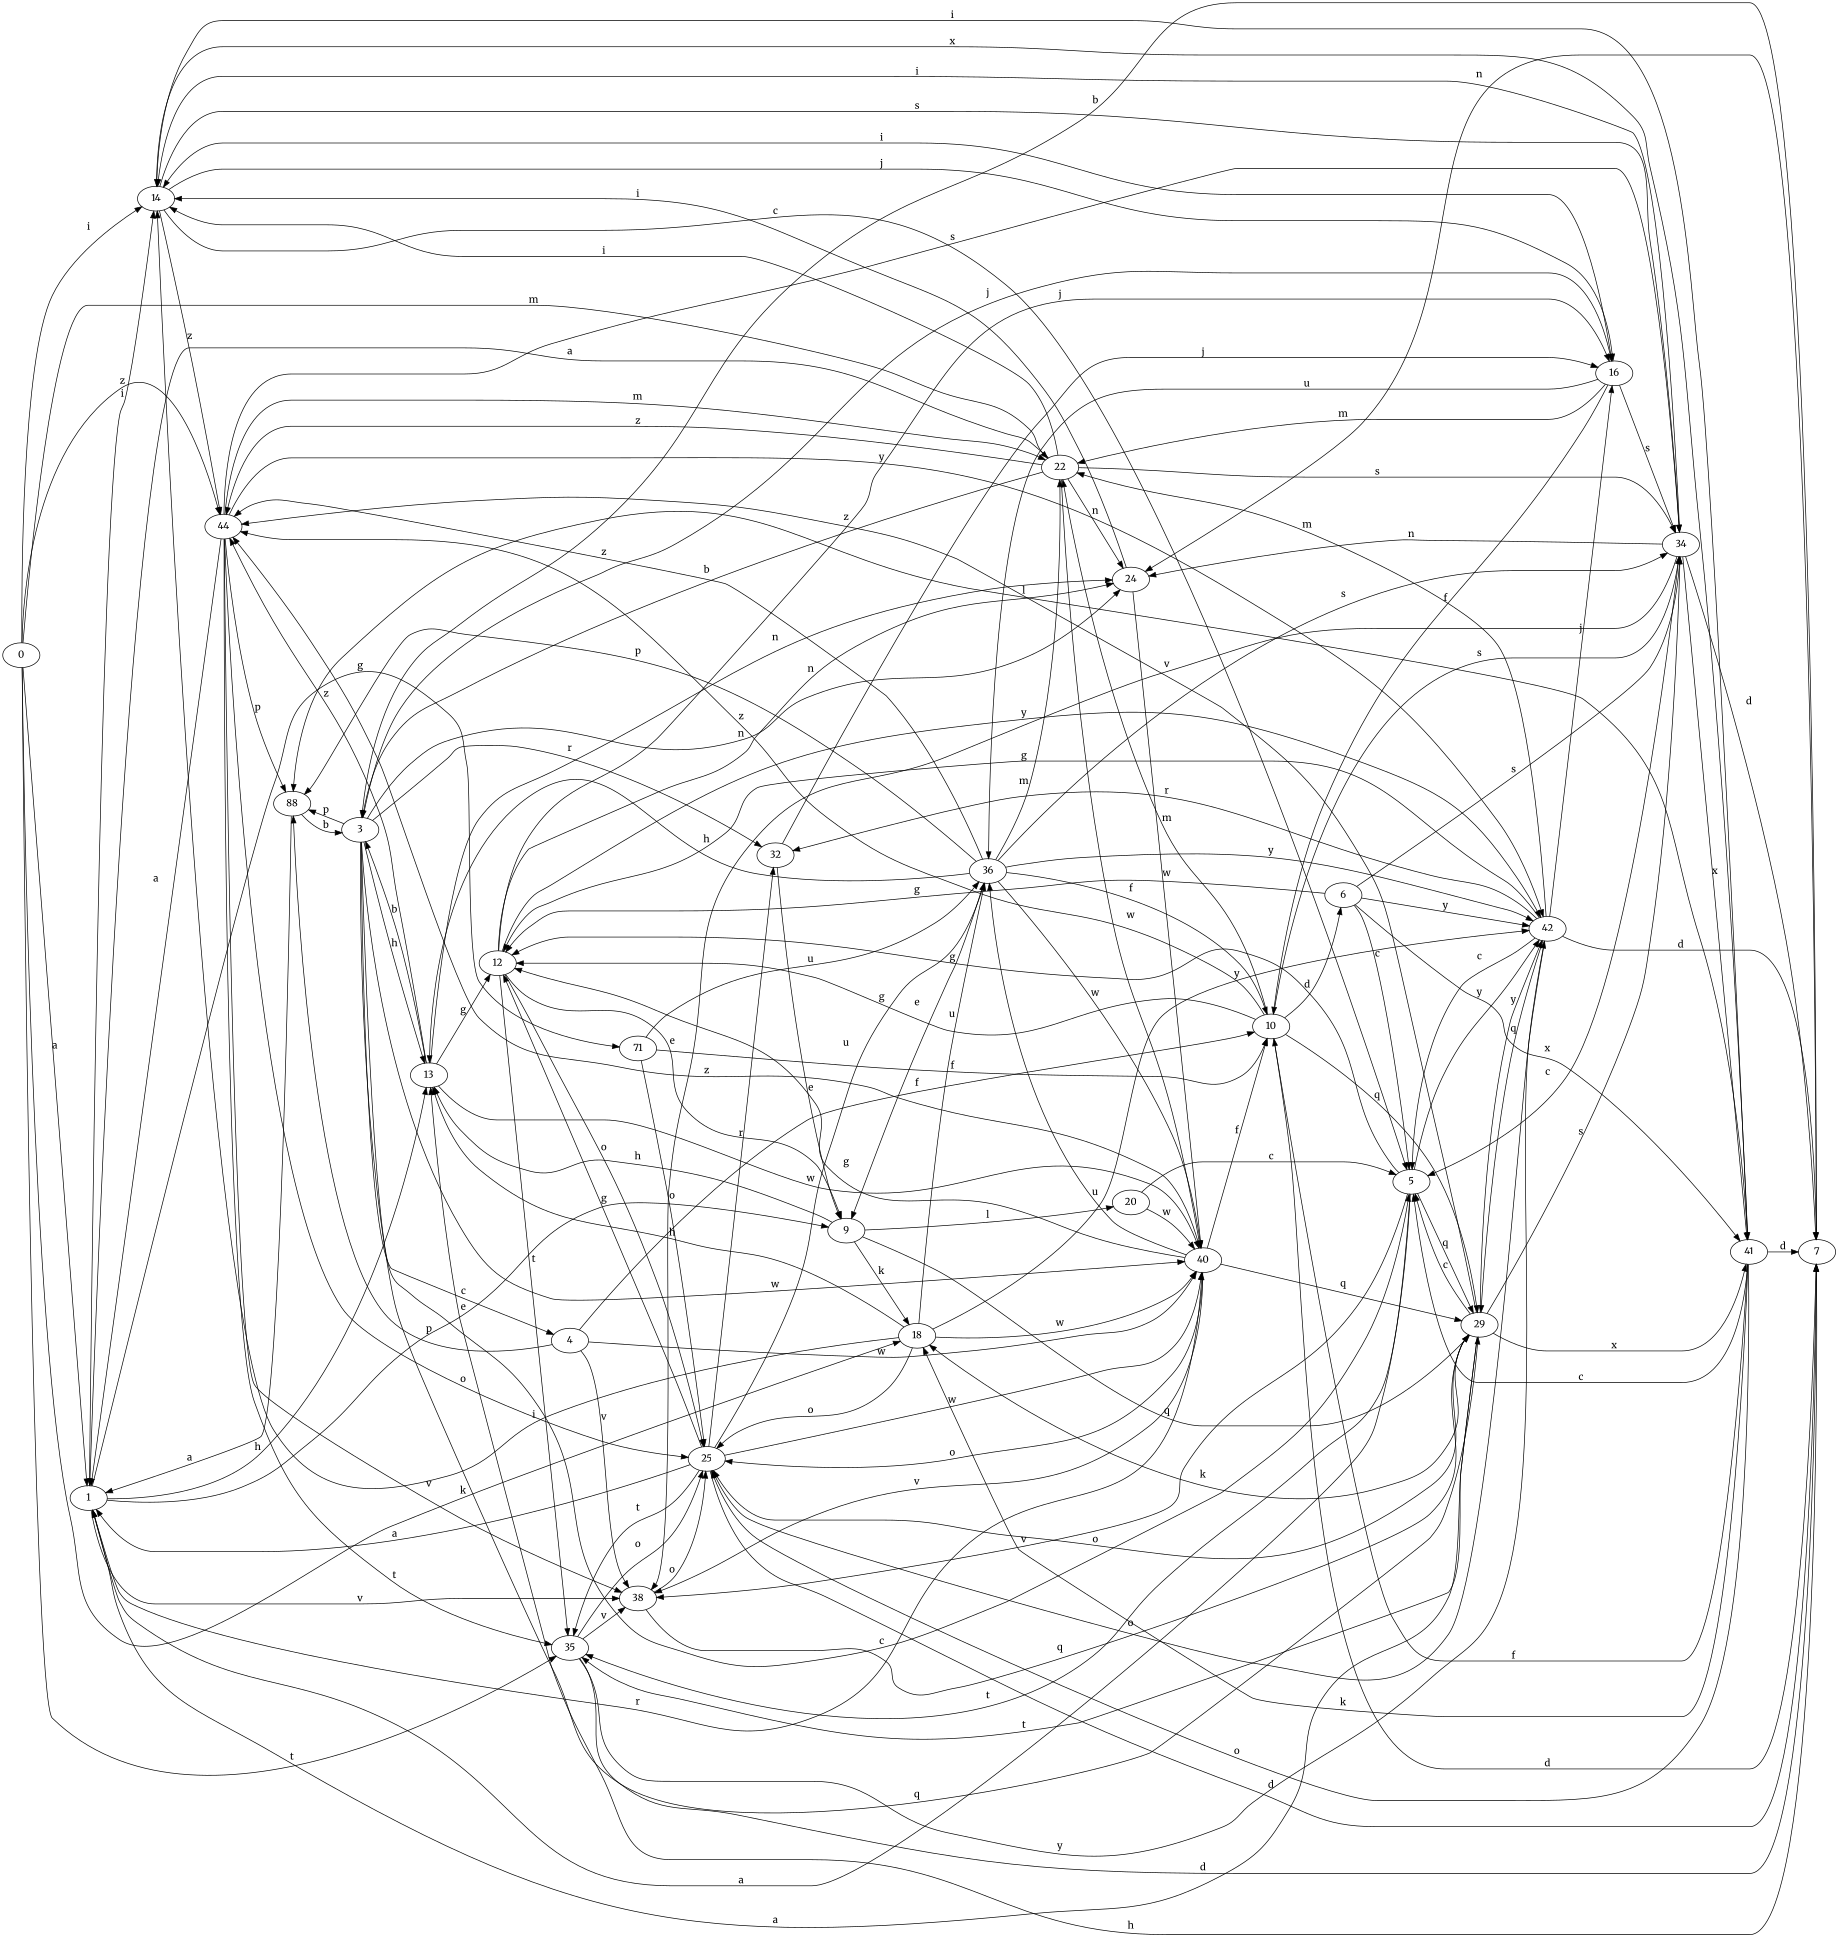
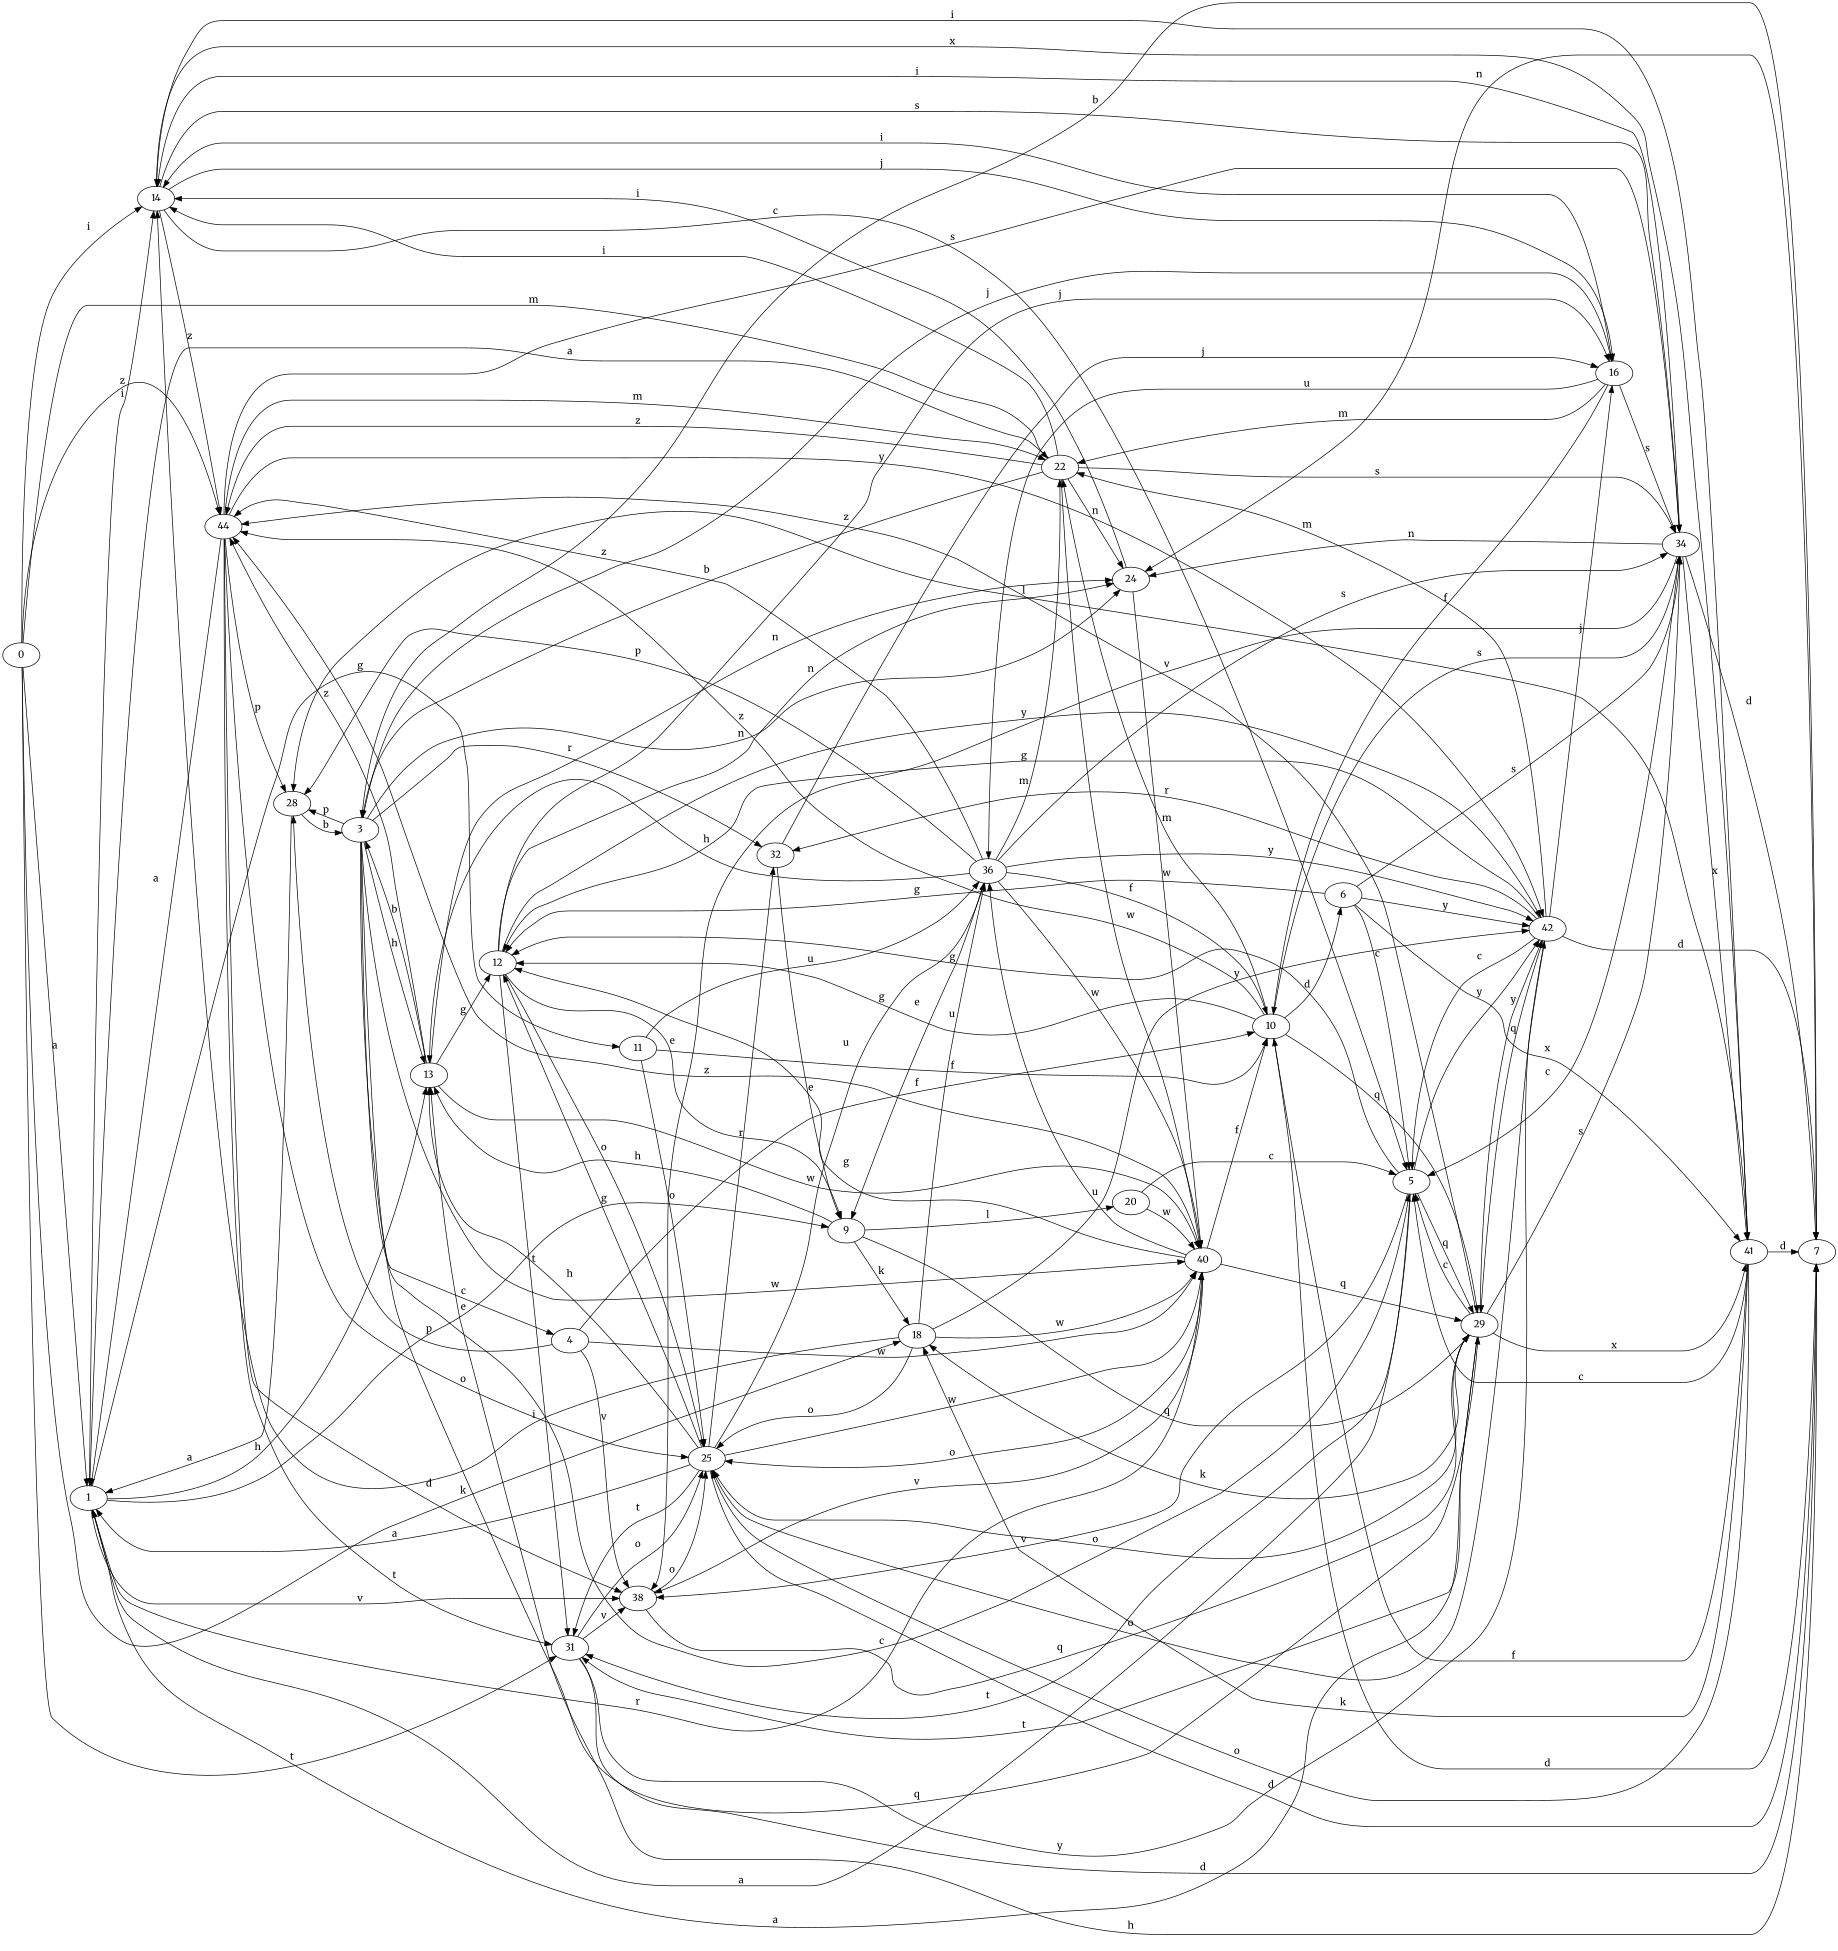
node "88": label "88" -> "28"
node "71": label "71" -> "11"
edge "18" -> "13": now "25" -> "13"
edge "44" -> "38": label "v" -> "d"
node "35": label "35" -> "31"
